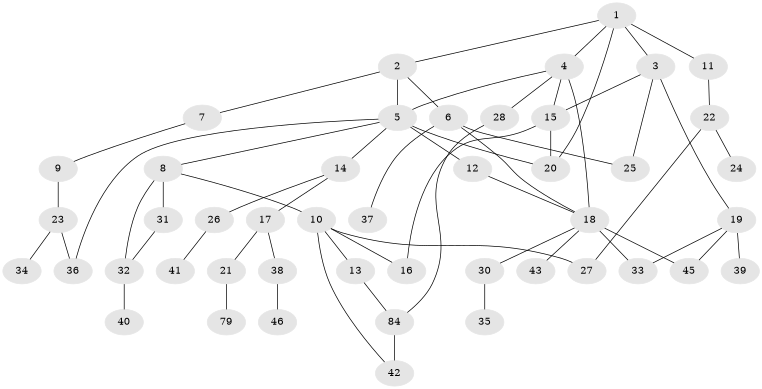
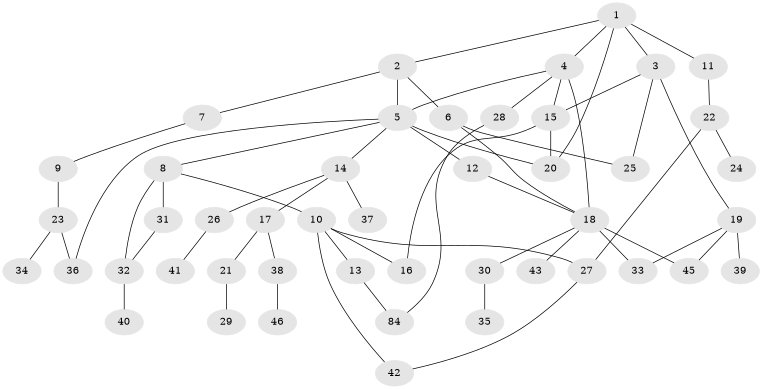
edge "6" -- "37": now "14" -- "37"
node "79": label "79" -> "29"
edge "84" -- "42": now "27" -- "42"
